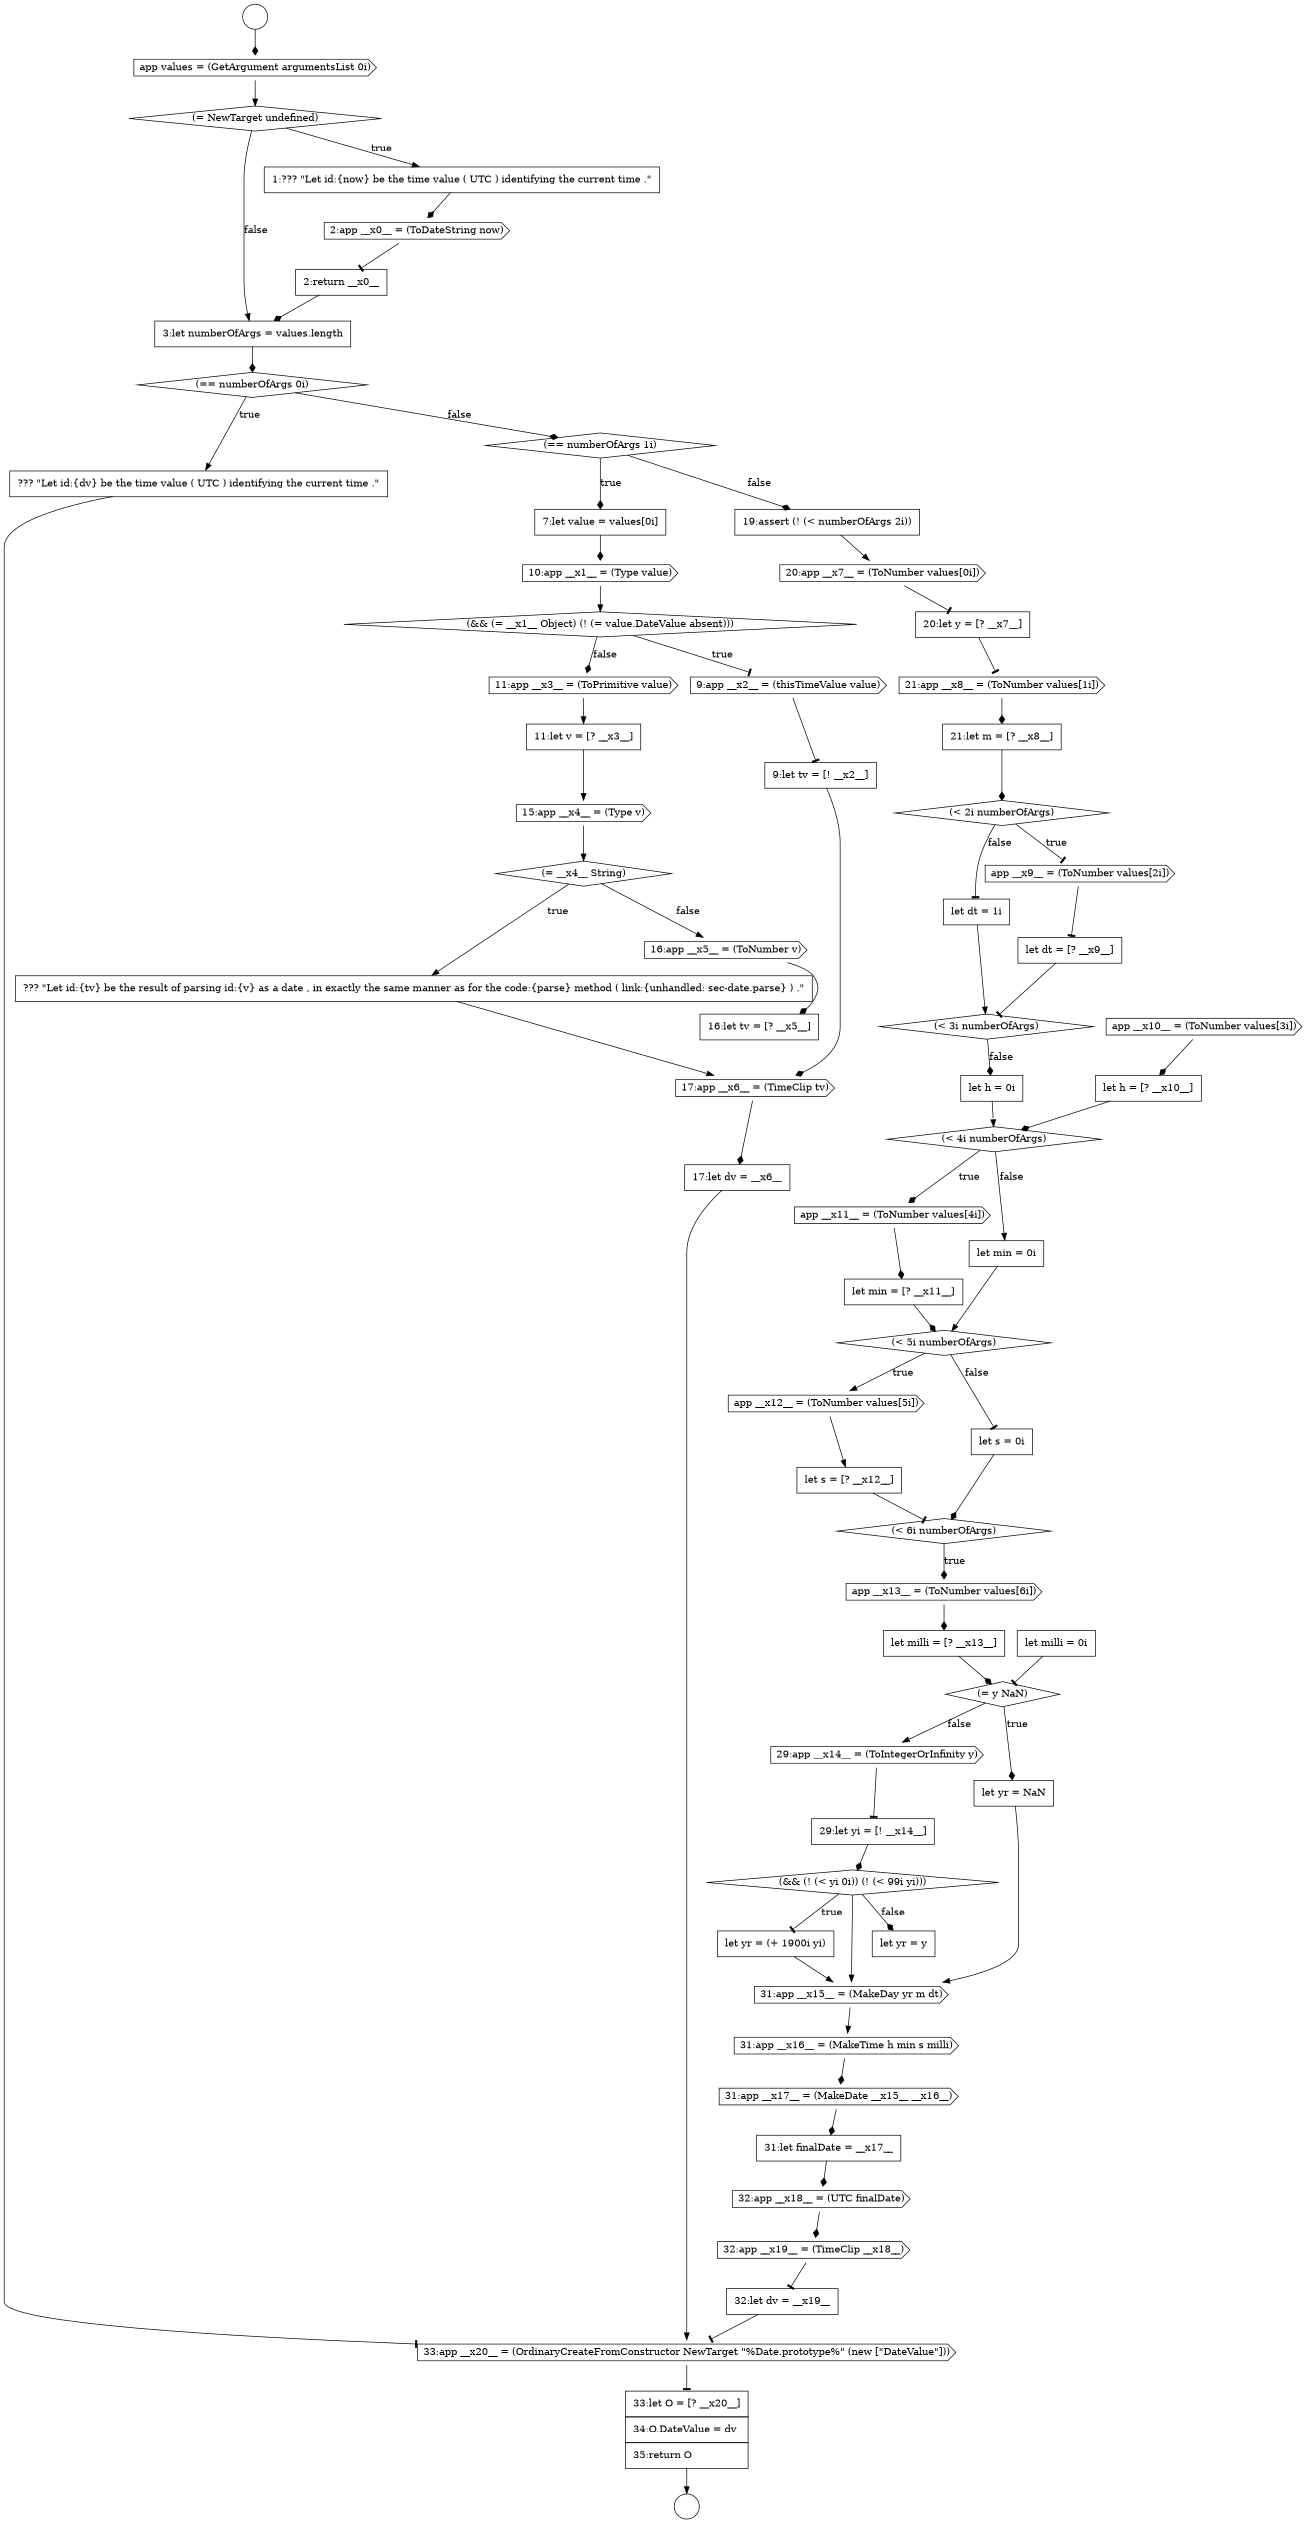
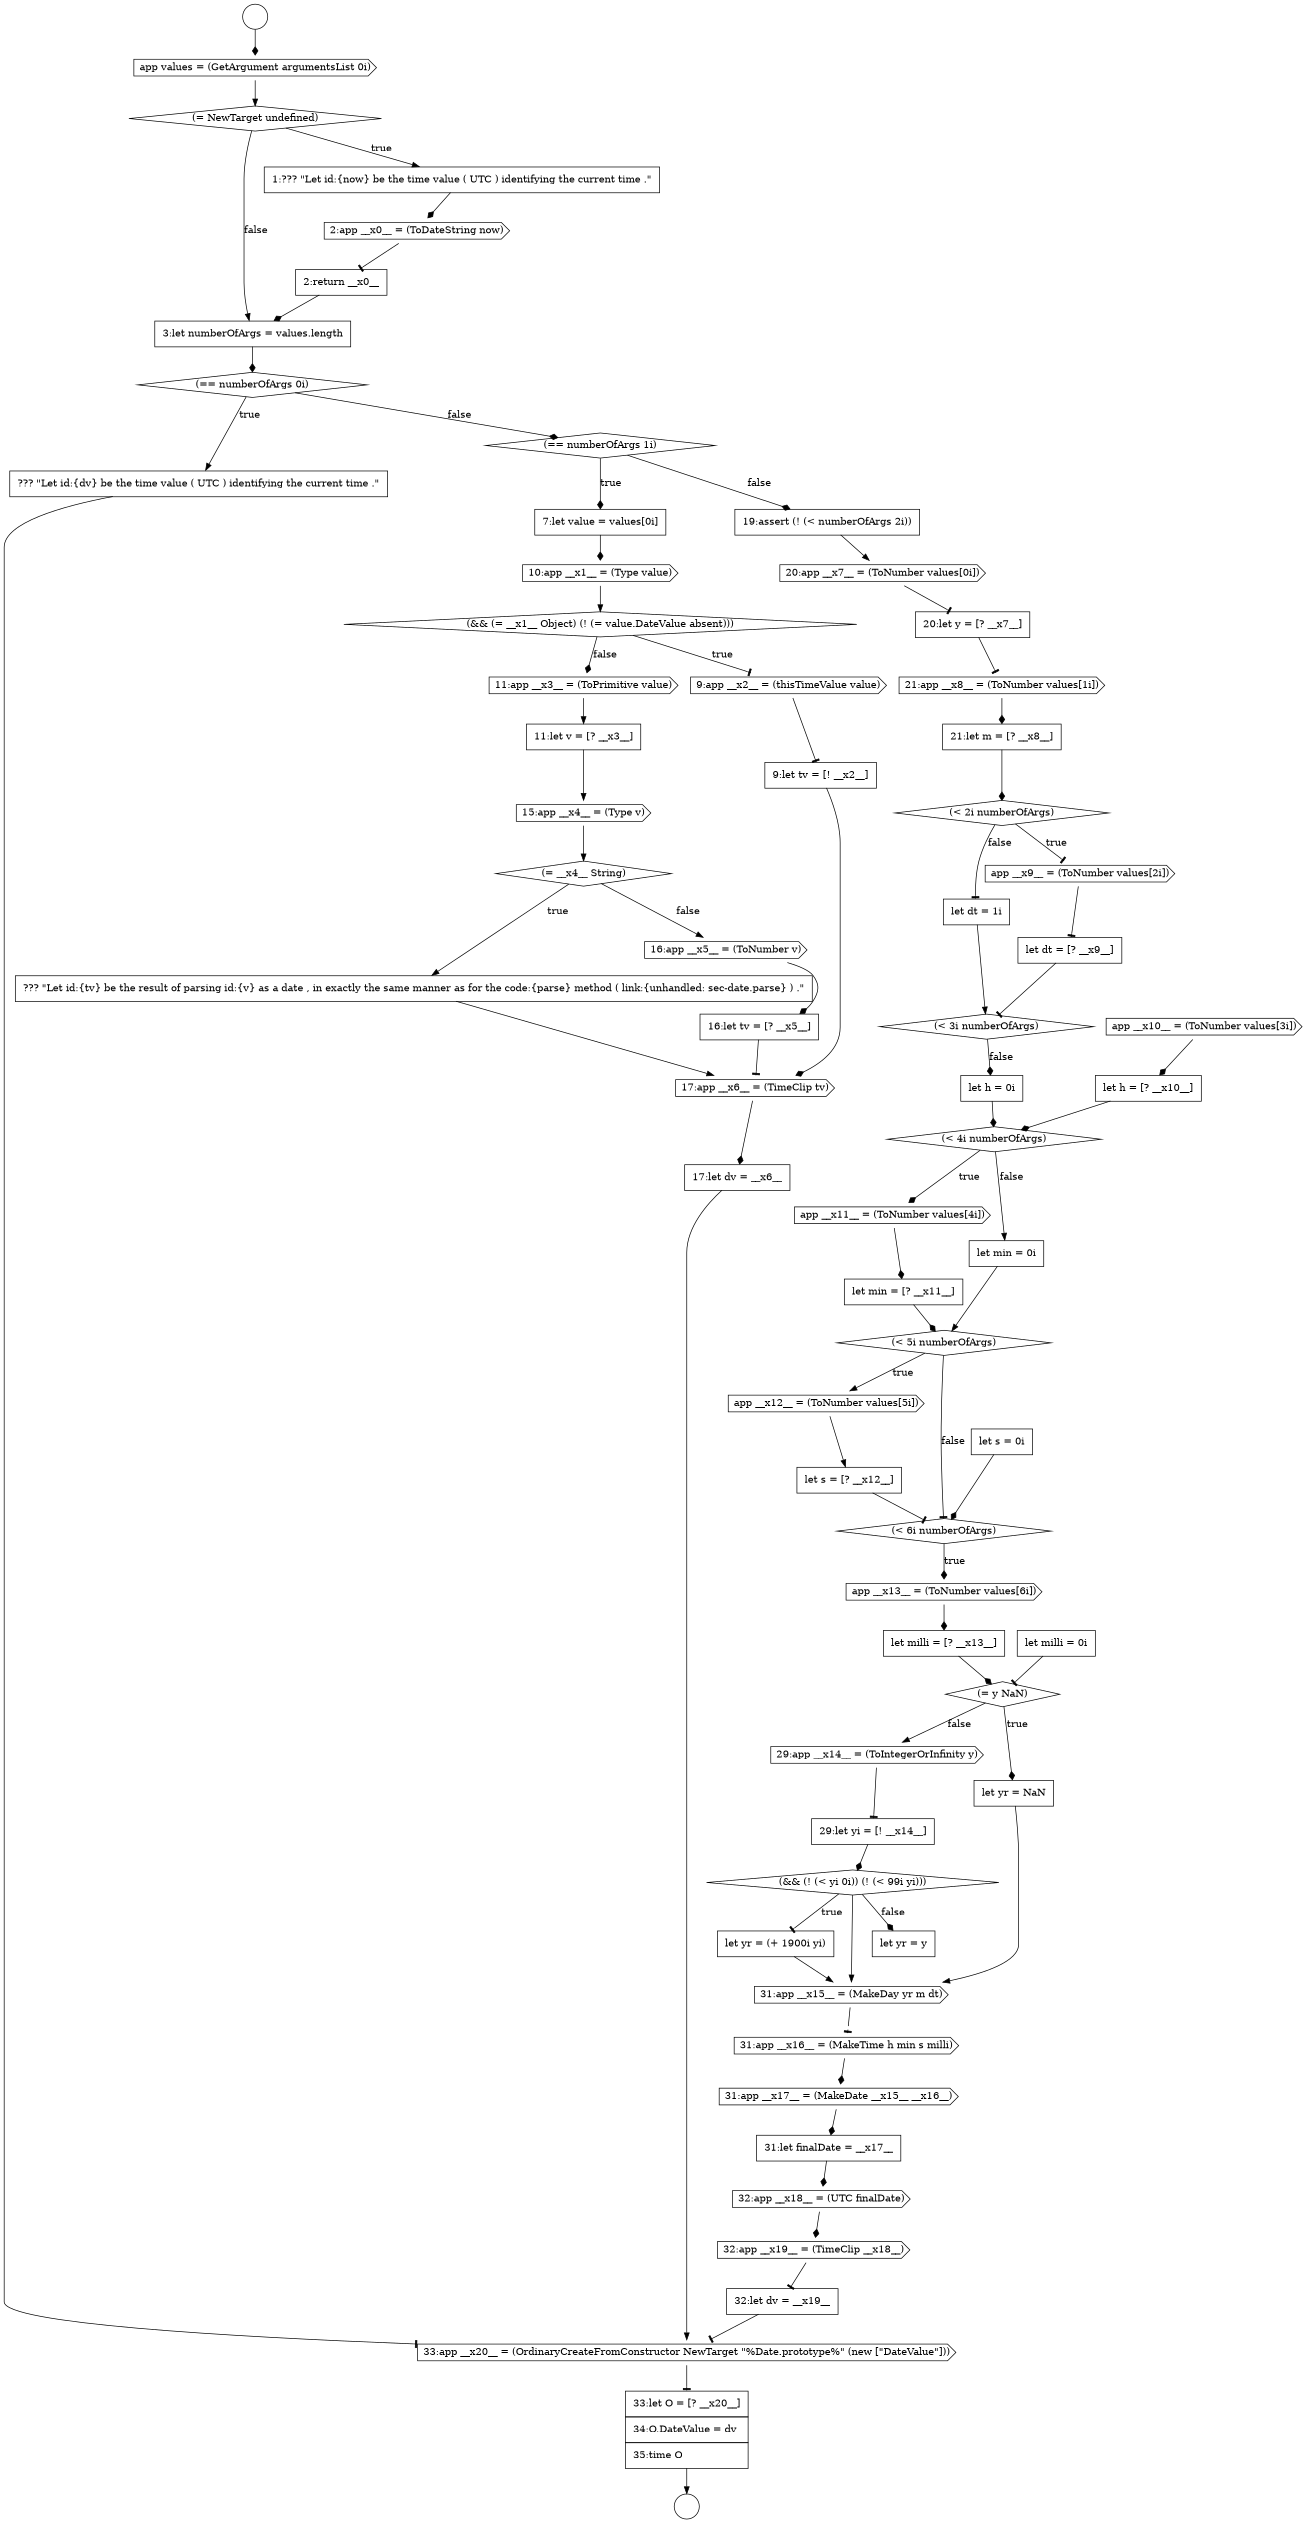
edge "16:let tv = [? __x5__]" -> "17:app __x6__ = (TimeClip tv)": added
edge "let h = 0i" -> "(< 4i numberOfArgs)": arrowhead normal -> diamond
edge "(< 5i numberOfArgs)" -> "let s = 0i": now "(< 5i numberOfArgs)" -> "(< 6i numberOfArgs)"
edge "31:app __x15__ = (MakeDay yr m dt)" -> "31:app __x16__ = (MakeTime h min s milli)": arrowhead normal -> tee
node "33:let O = [? __x20__]": text "35:return O" -> "35:time O"
